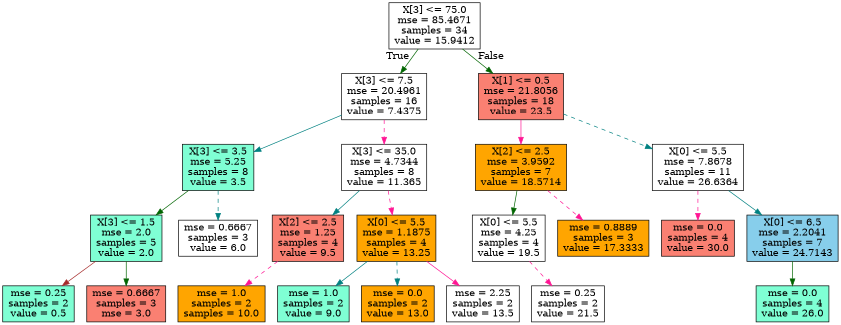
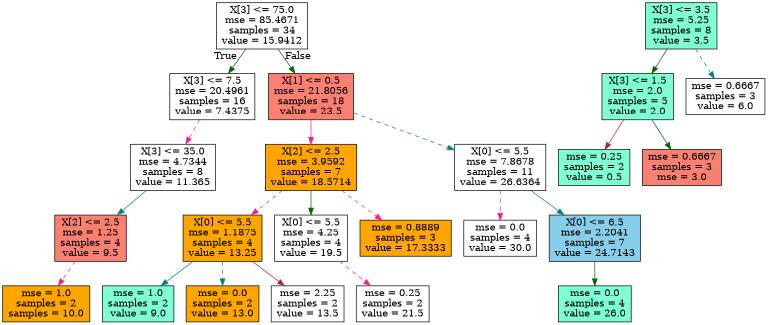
edge "X[3] <= 7.5 mse = 20.4961 samples = 16 value = 7.4375" -> "X[3] <= 3.5 mse = 5.25 samples = 8 value = 3.5": removed
edge "X[3] <= 35.0 mse = 4.7344 samples = 8 value = 11.365" -> "X[0] <= 5.5 mse = 1.1875 samples = 4 value = 13.25": now "X[2] <= 2.5 mse = 3.9592 samples = 7 value = 18.5714" -> "X[0] <= 5.5 mse = 1.1875 samples = 4 value = 13.25"
node "mse = 0.0 samples = 4 value = 30.0": fillcolor salmon -> white
edge "X[0] <= 5.5 mse = 1.1875 samples = 4 value = 13.25" -> "mse = 2.25 samples = 2 value = 13.5": color deeppink -> brown
